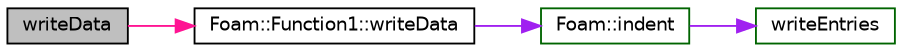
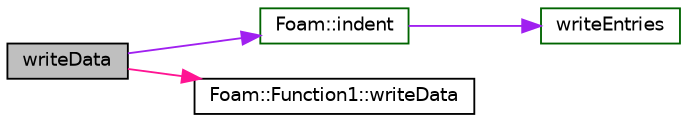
edge "Foam::Function1::writeData" -> "Foam::indent": now "writeData" -> "Foam::indent"
